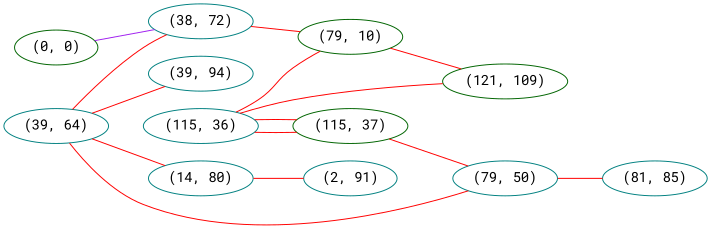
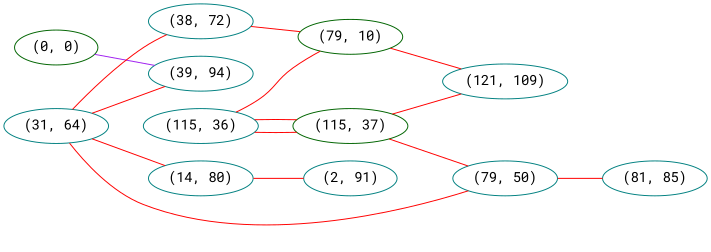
edge "(38, 72)" -- "(0, 0)": now "(39, 94)" -- "(0, 0)"
node "(121, 109)": color darkgreen -> teal
edge "(121, 109)" -- "(115, 36)": now "(121, 109)" -- "(115, 37)"
node "(39, 64)": label "(39, 64)" -> "(31, 64)"
